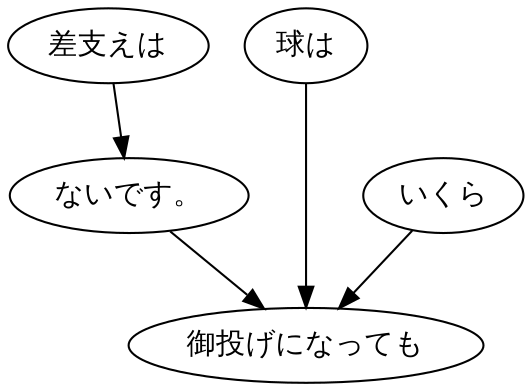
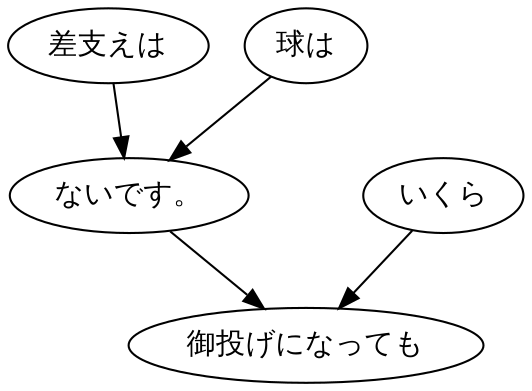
edge "球は" -> "御投げになっても": now "球は" -> "ないです。"
